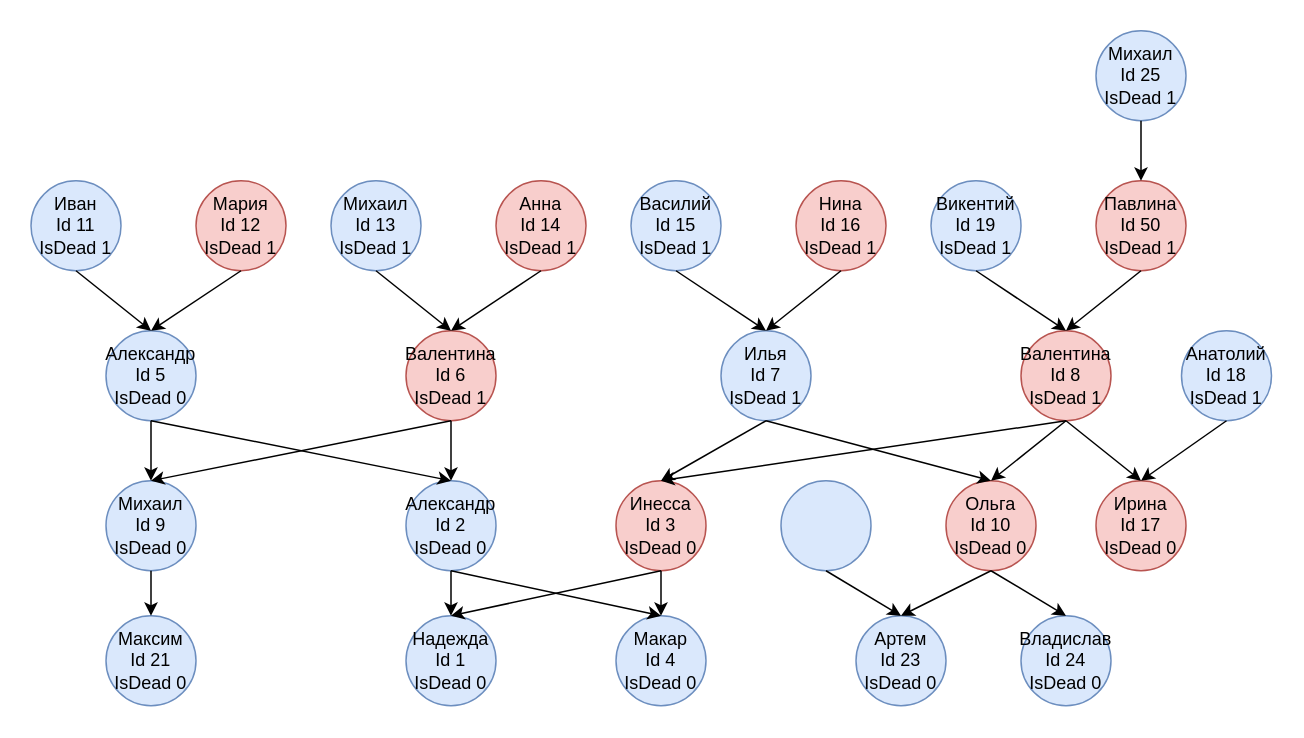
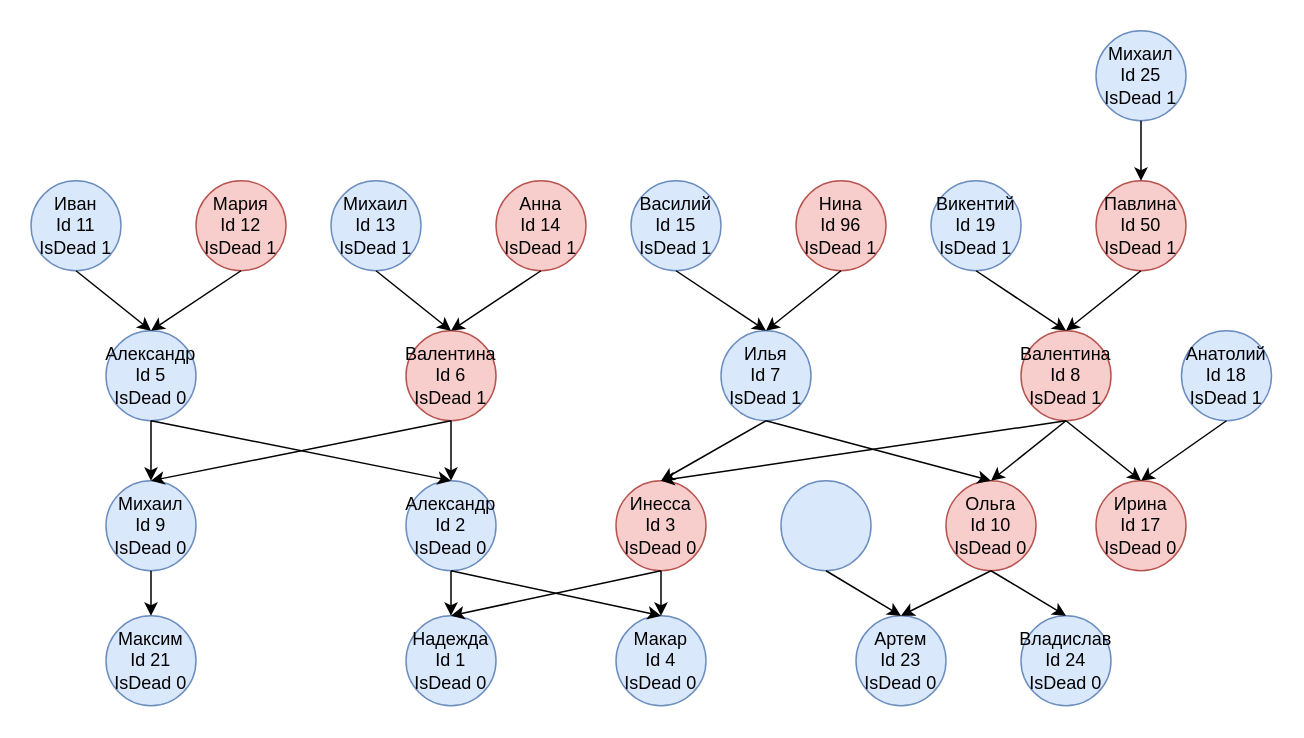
node "Нина Id 16 IsDead 1": label "Нина Id 16 IsDead 1" -> "Нина Id 96 IsDead 1"
